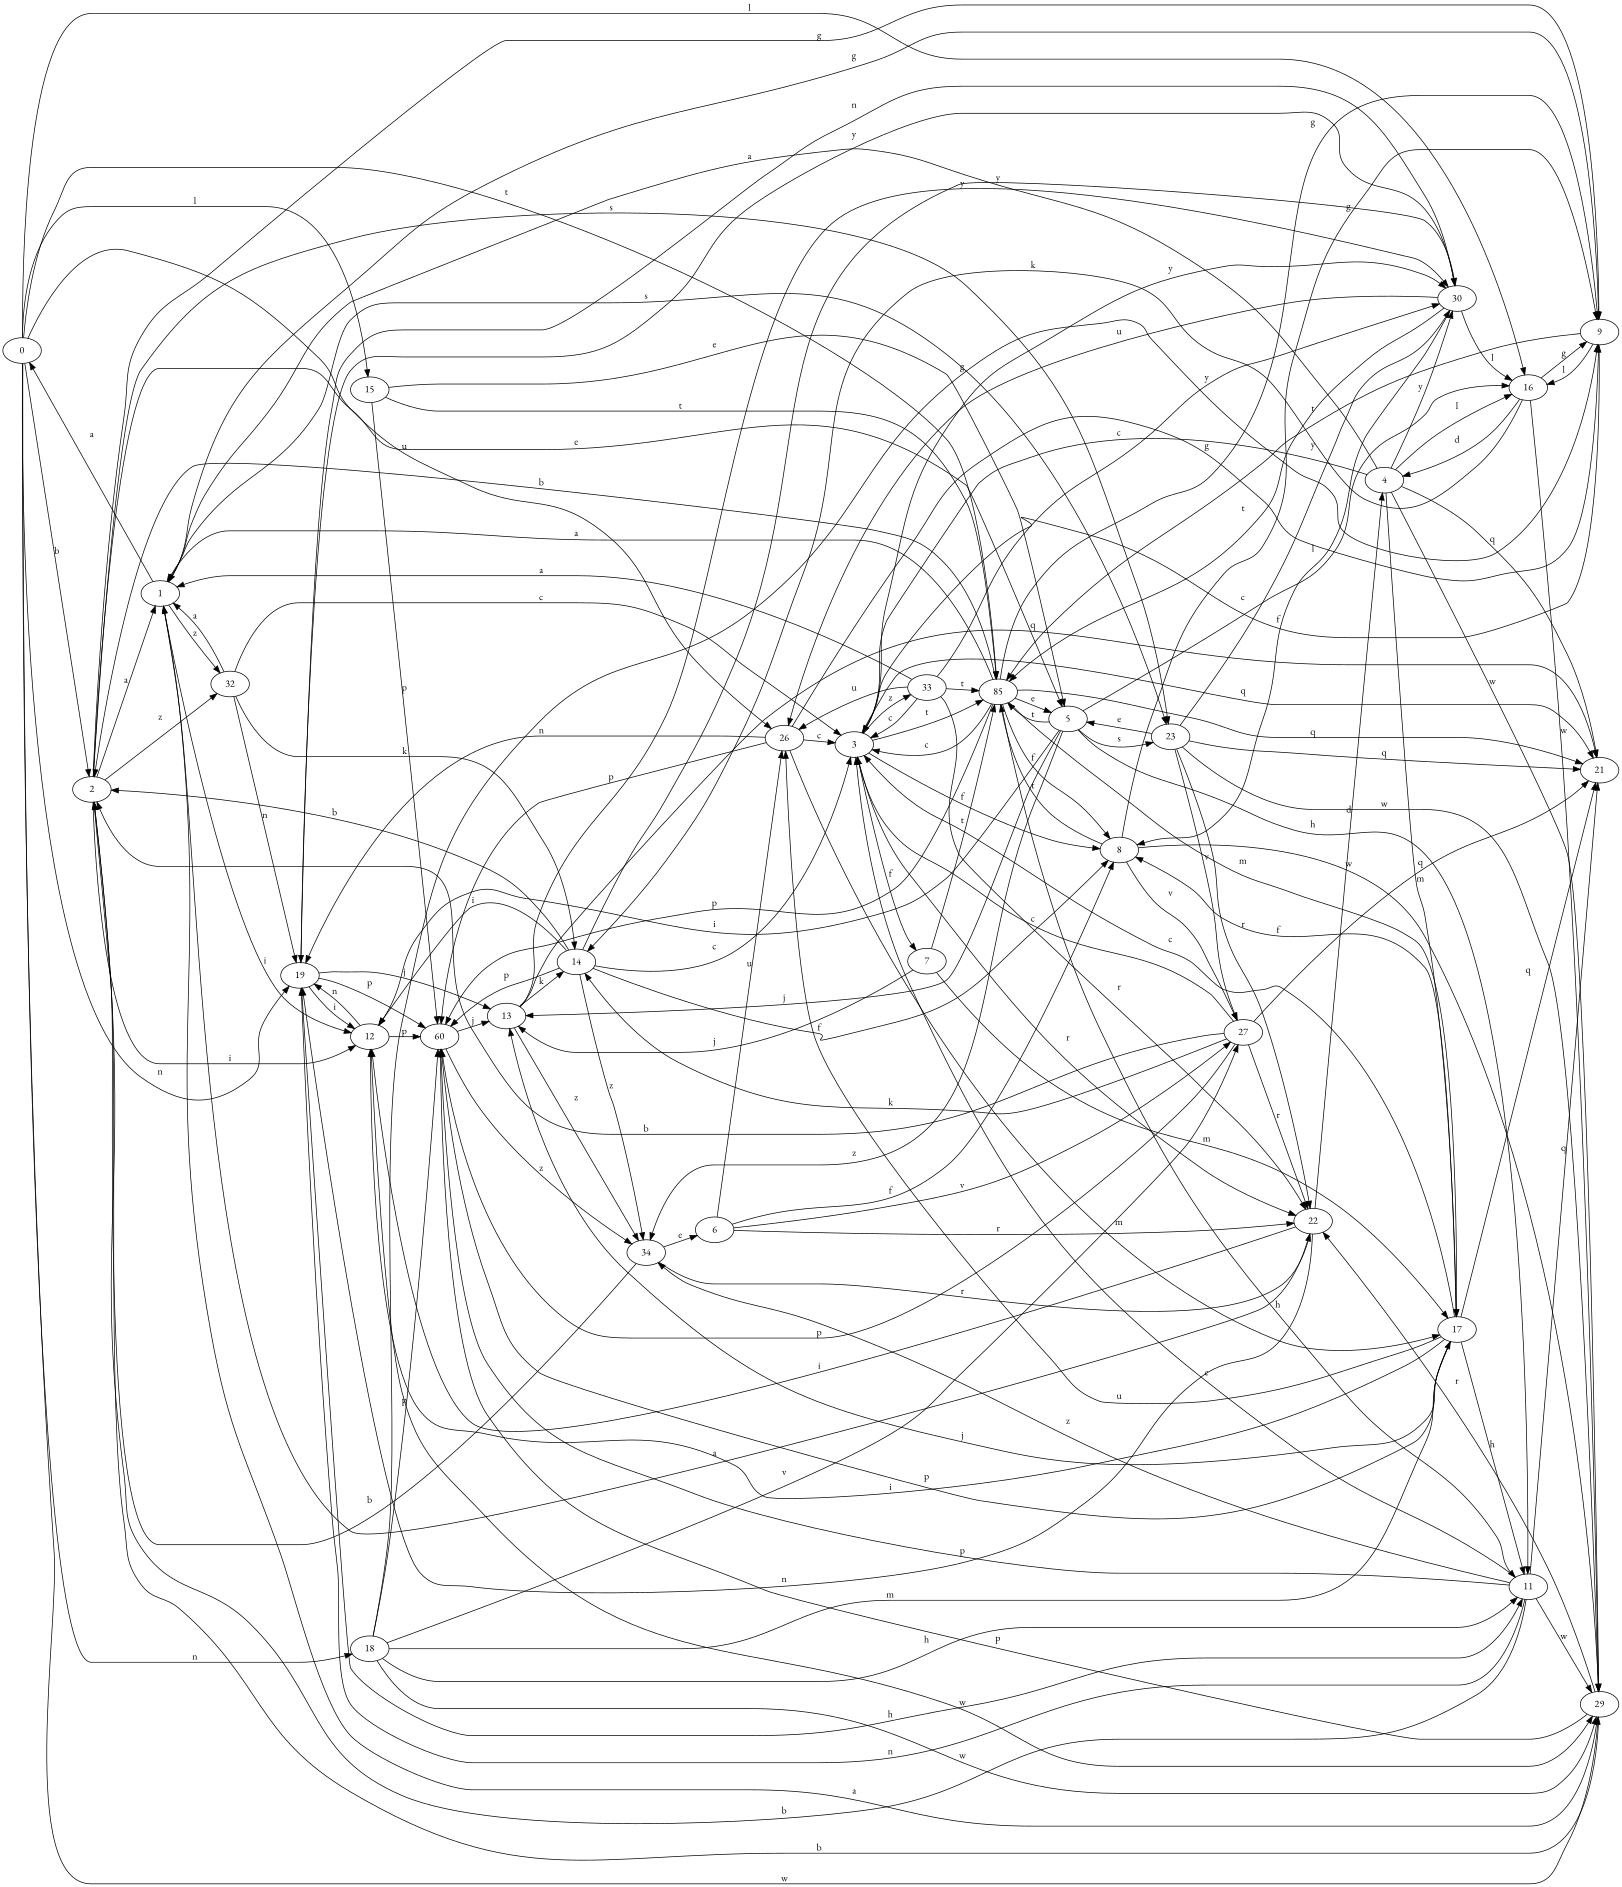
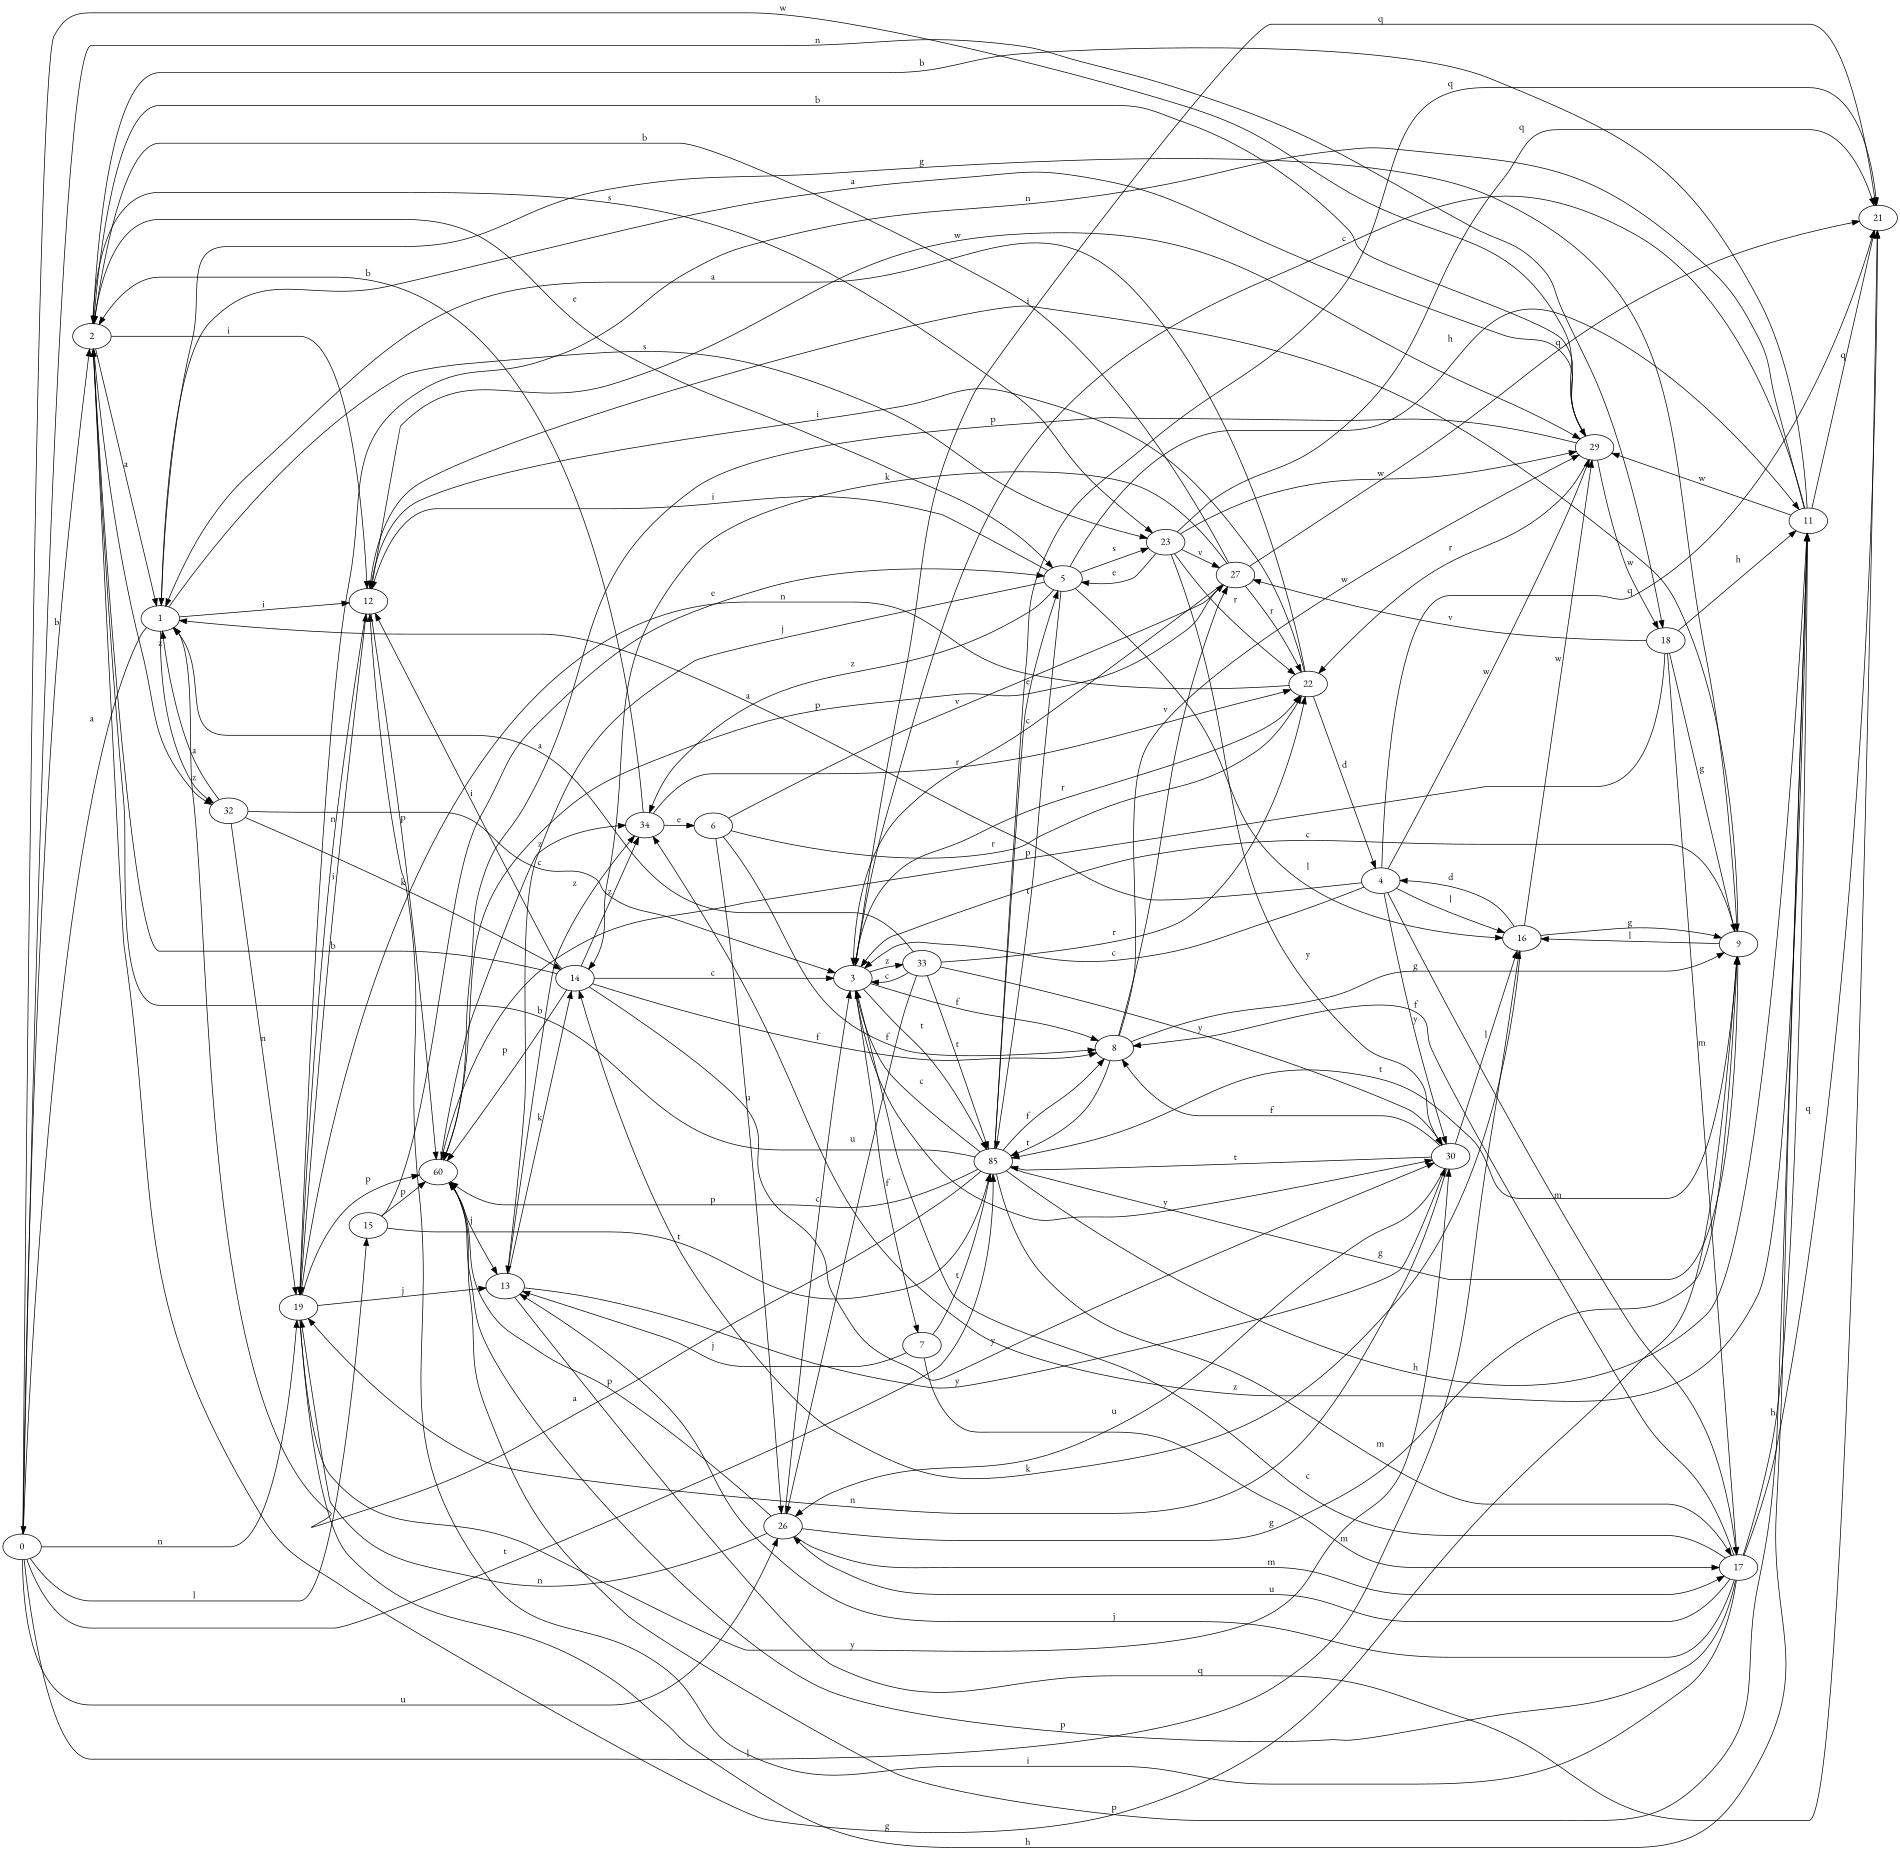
edge "9" -> "12": added, label "i"
edge "18" -> "29": reversed
